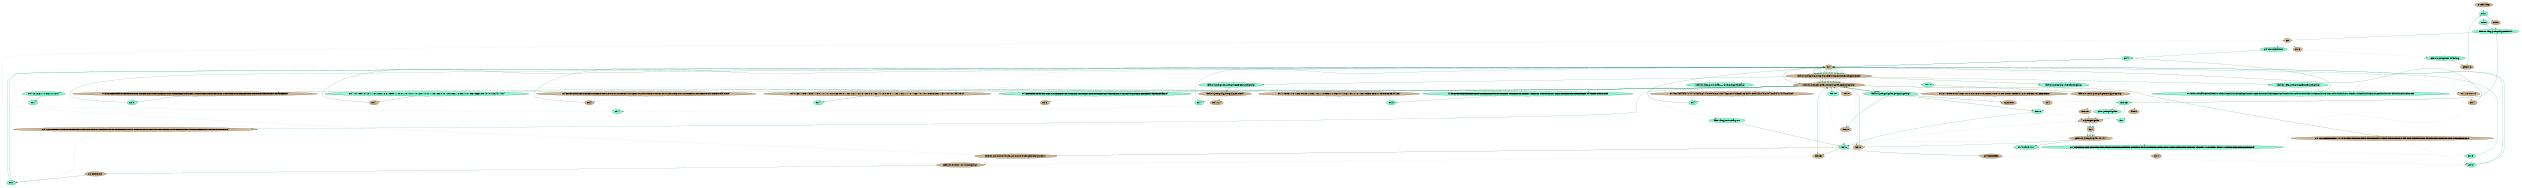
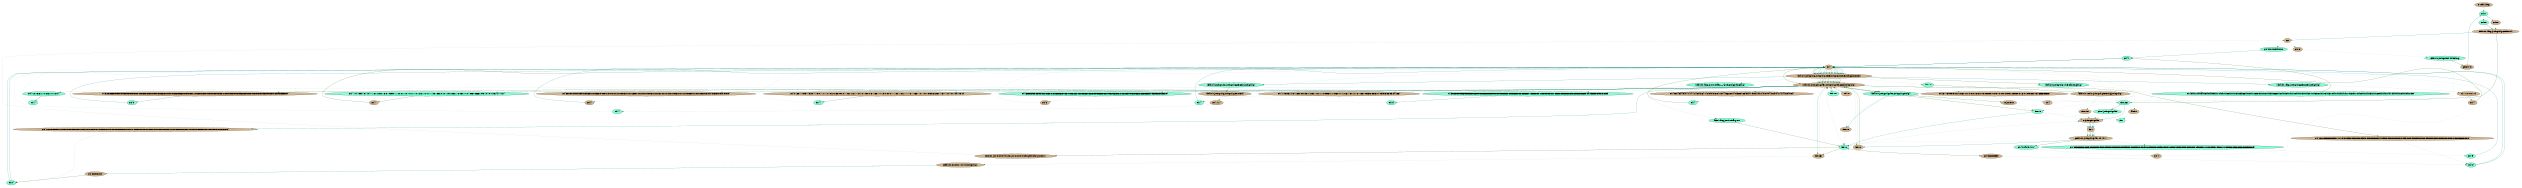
node "staticinvoke <Ifology: java.lang.String repeat(char,int)>": fillcolor aquamarine -> tan
